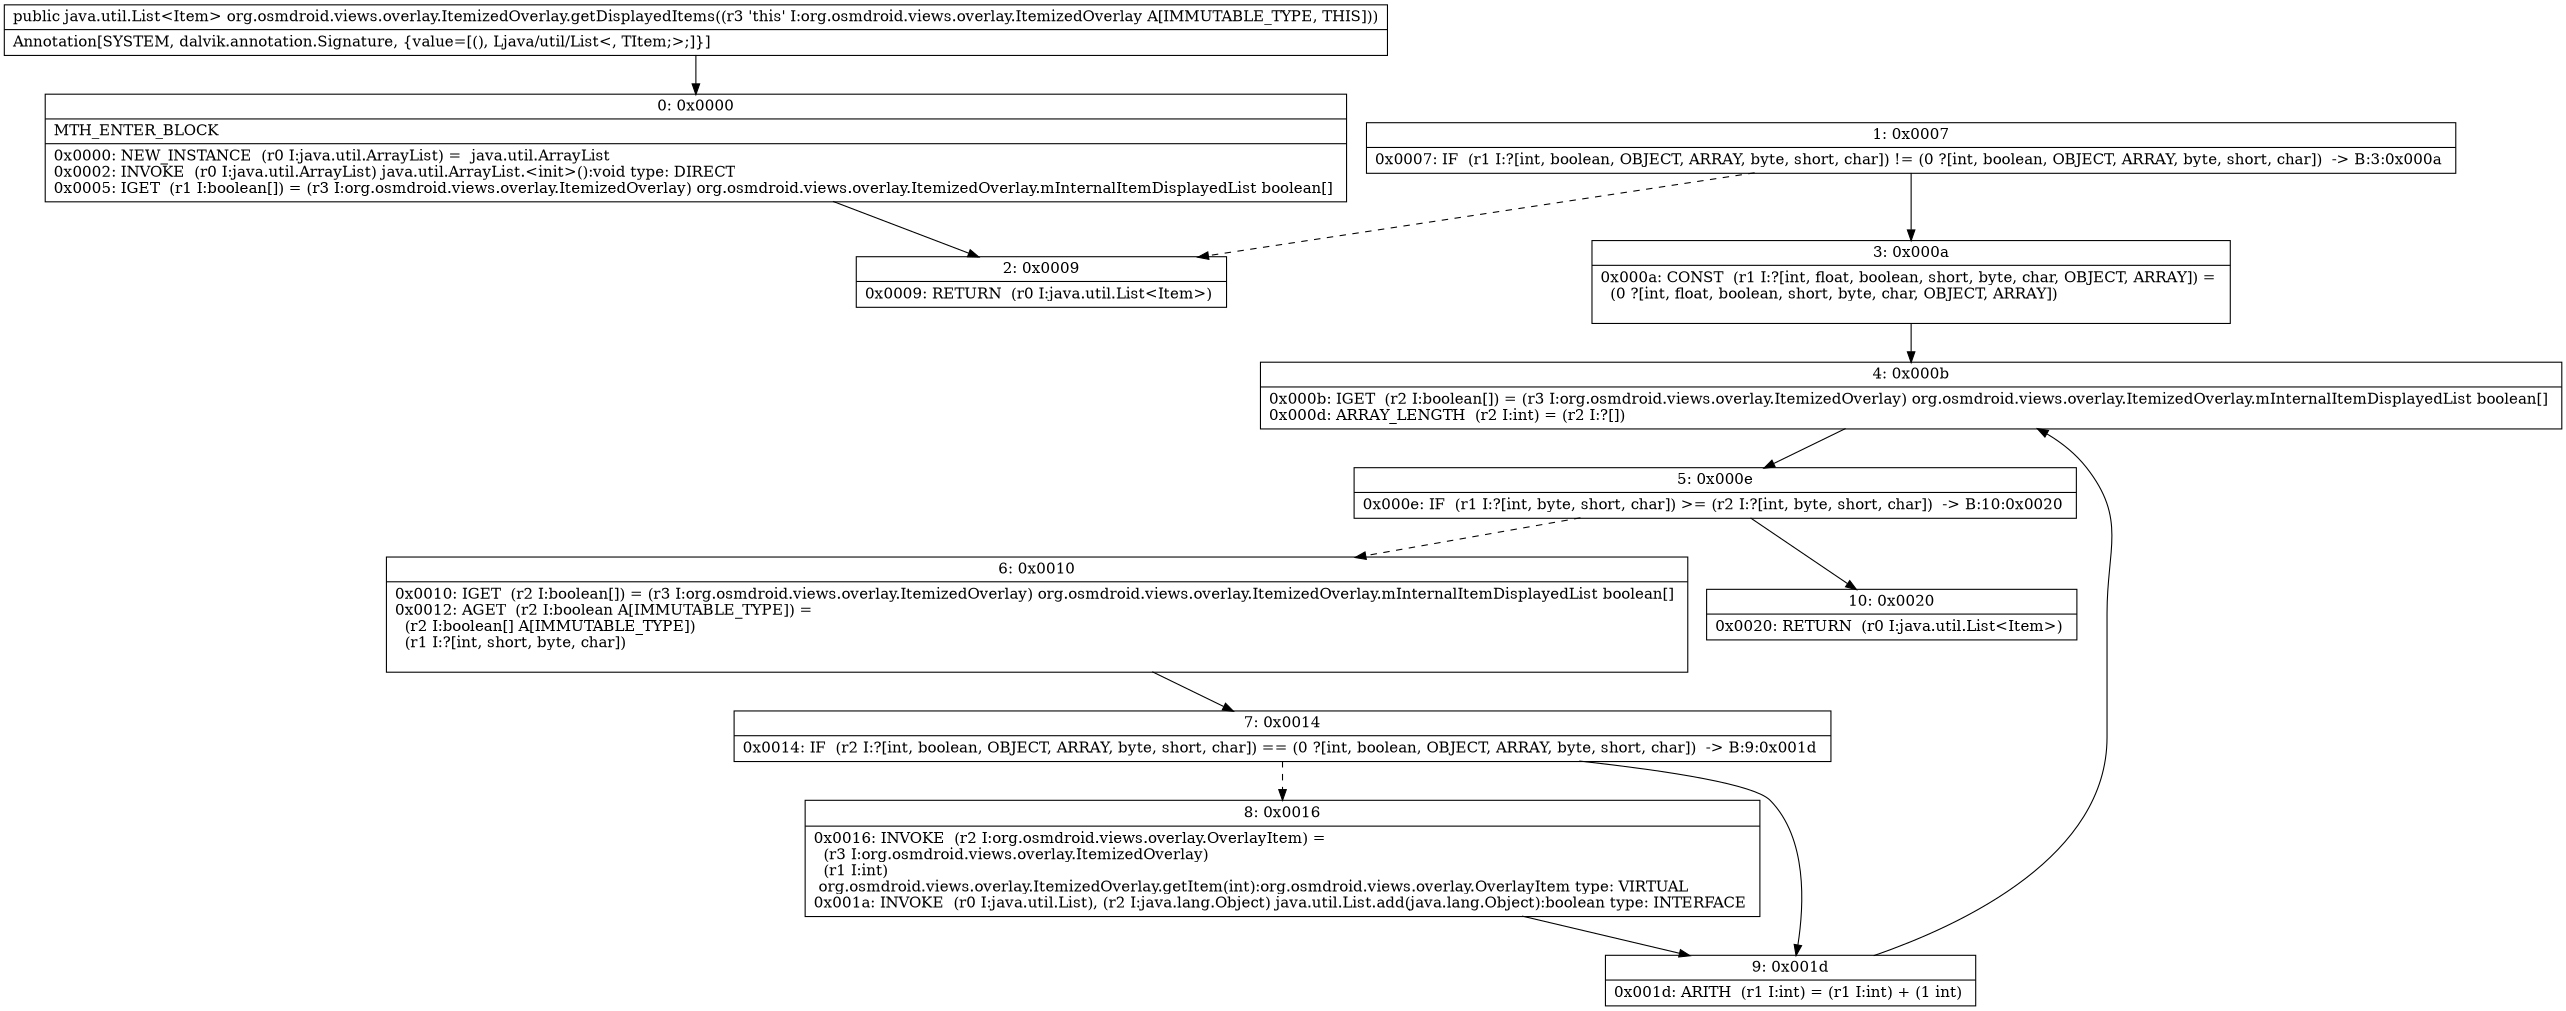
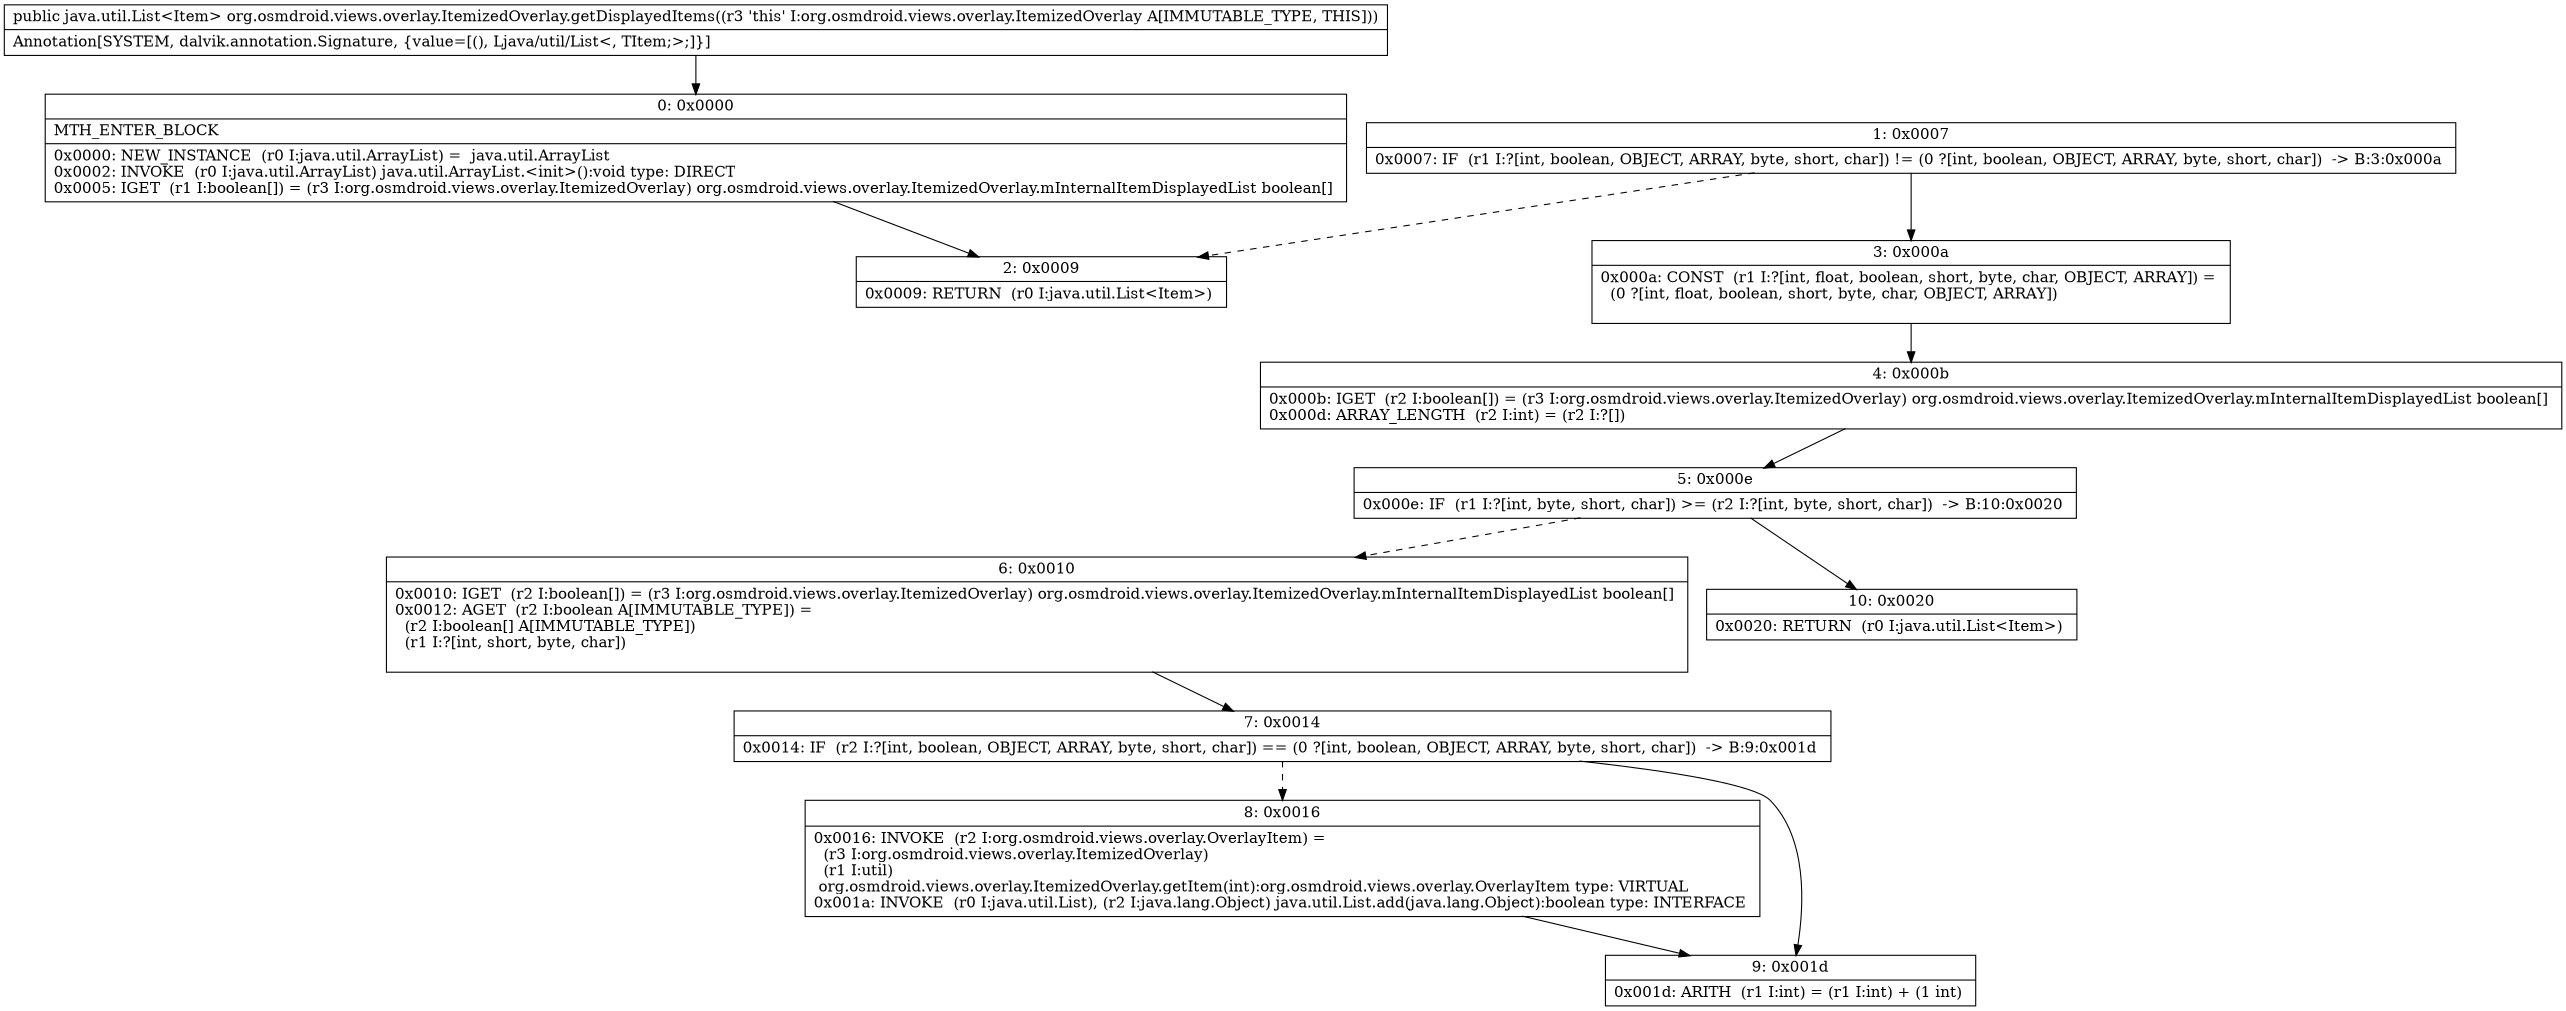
edge "9: 0x001d" -> "4: 0x000b": removed
node "8: 0x0016": text "(r1 I:int)" -> "(r1 I:util)"
